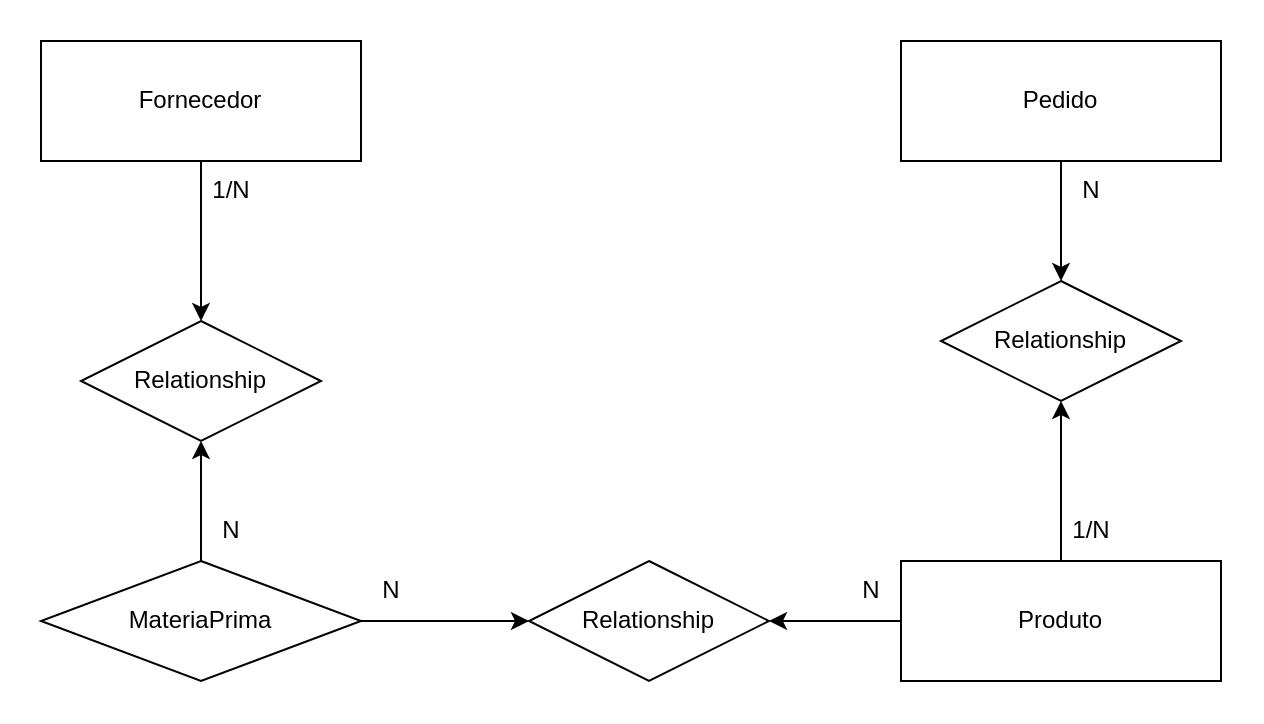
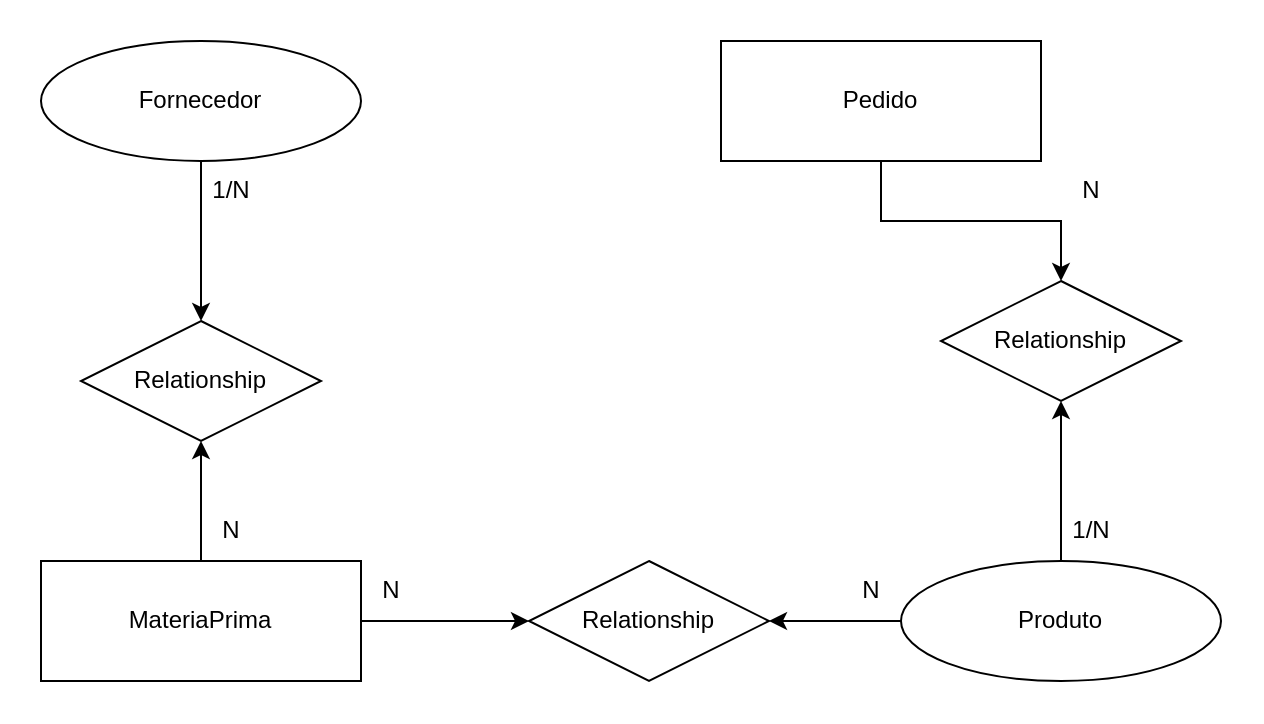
node "Fornecedor": shape rectangle -> ellipse
node "Pedido": moved (1061, 101) -> (881, 101)
node "MateriaPrima": shape diamond -> rectangle
node "Produto": shape rectangle -> ellipse
